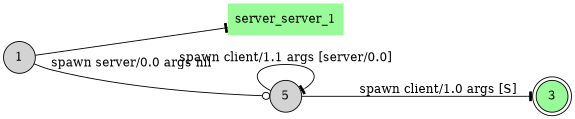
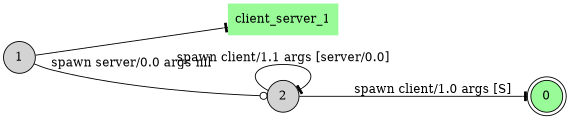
node "server_server_1": label "server_server_1" -> "client_server_1"
node "5": label "5" -> "2"
node "3": label "3" -> "0"
